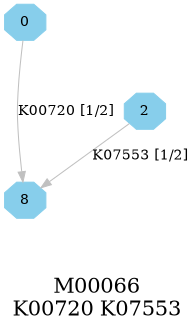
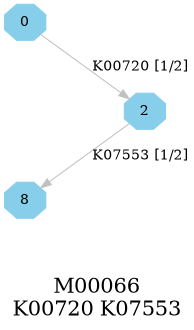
edge "0" -> "8": now "0" -> "2"
